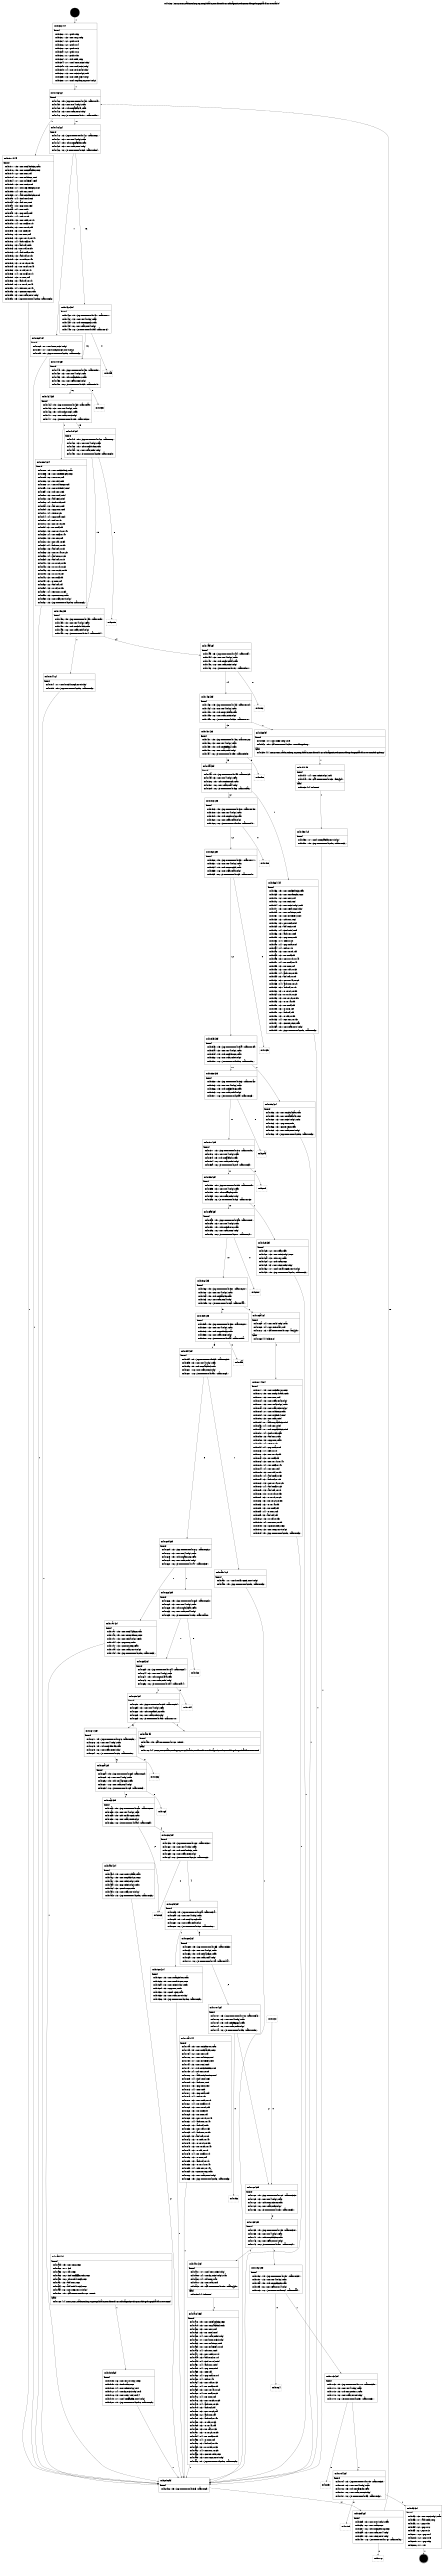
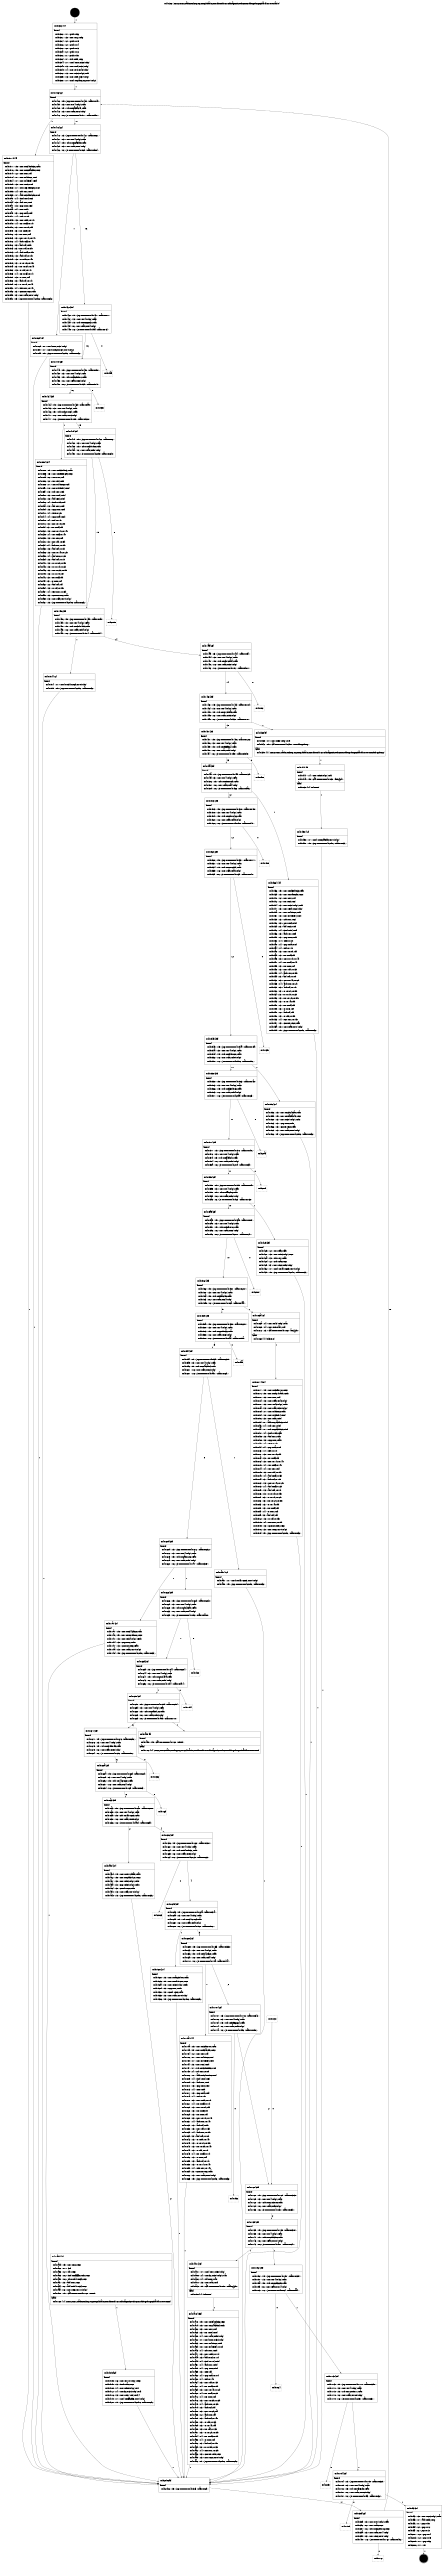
edge "0x4016a3 [25]" -> "0x402023": now "0x4016a3 [25]" -> "0x401abd [27]"
edge "0x4016ee [25]" -> "0x4017da [144]": added, label "1"
